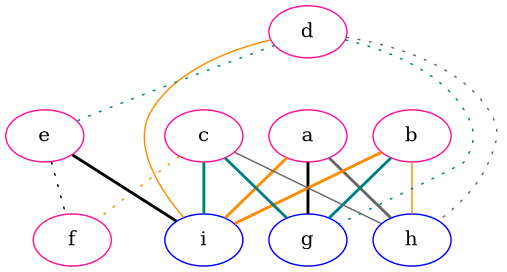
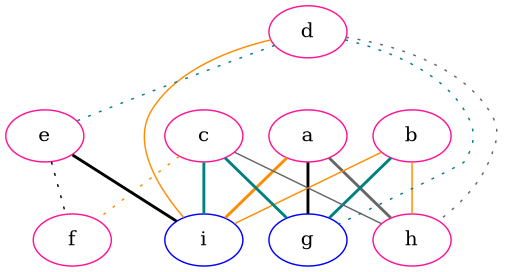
edge "b" -- "i": style bold -> solid
node "h": color blue -> deeppink
